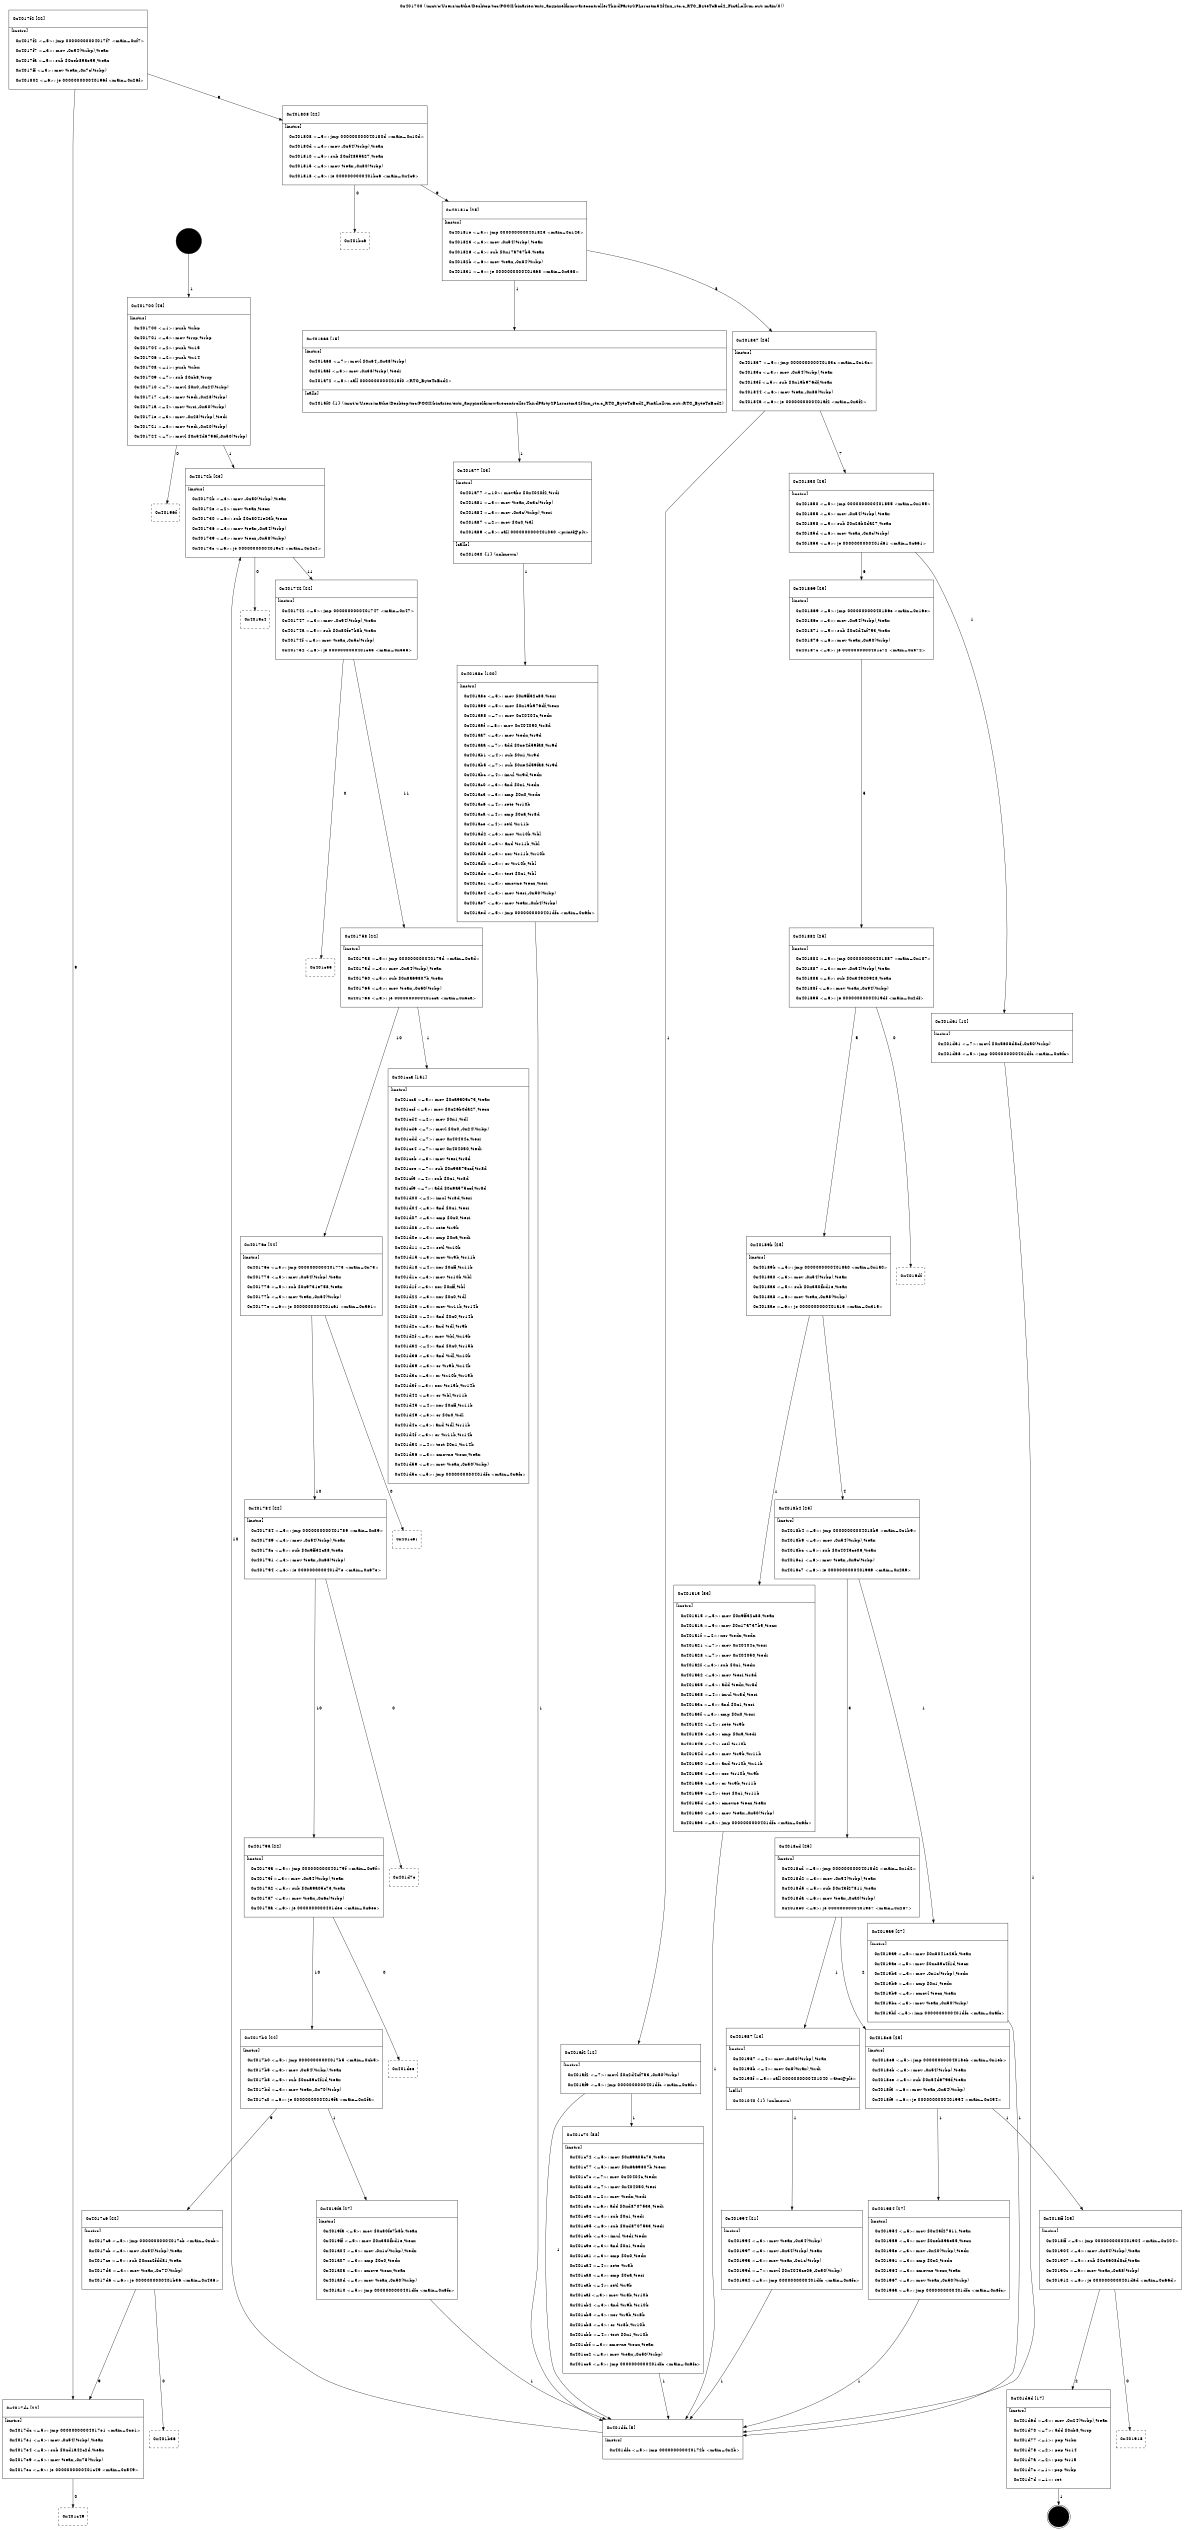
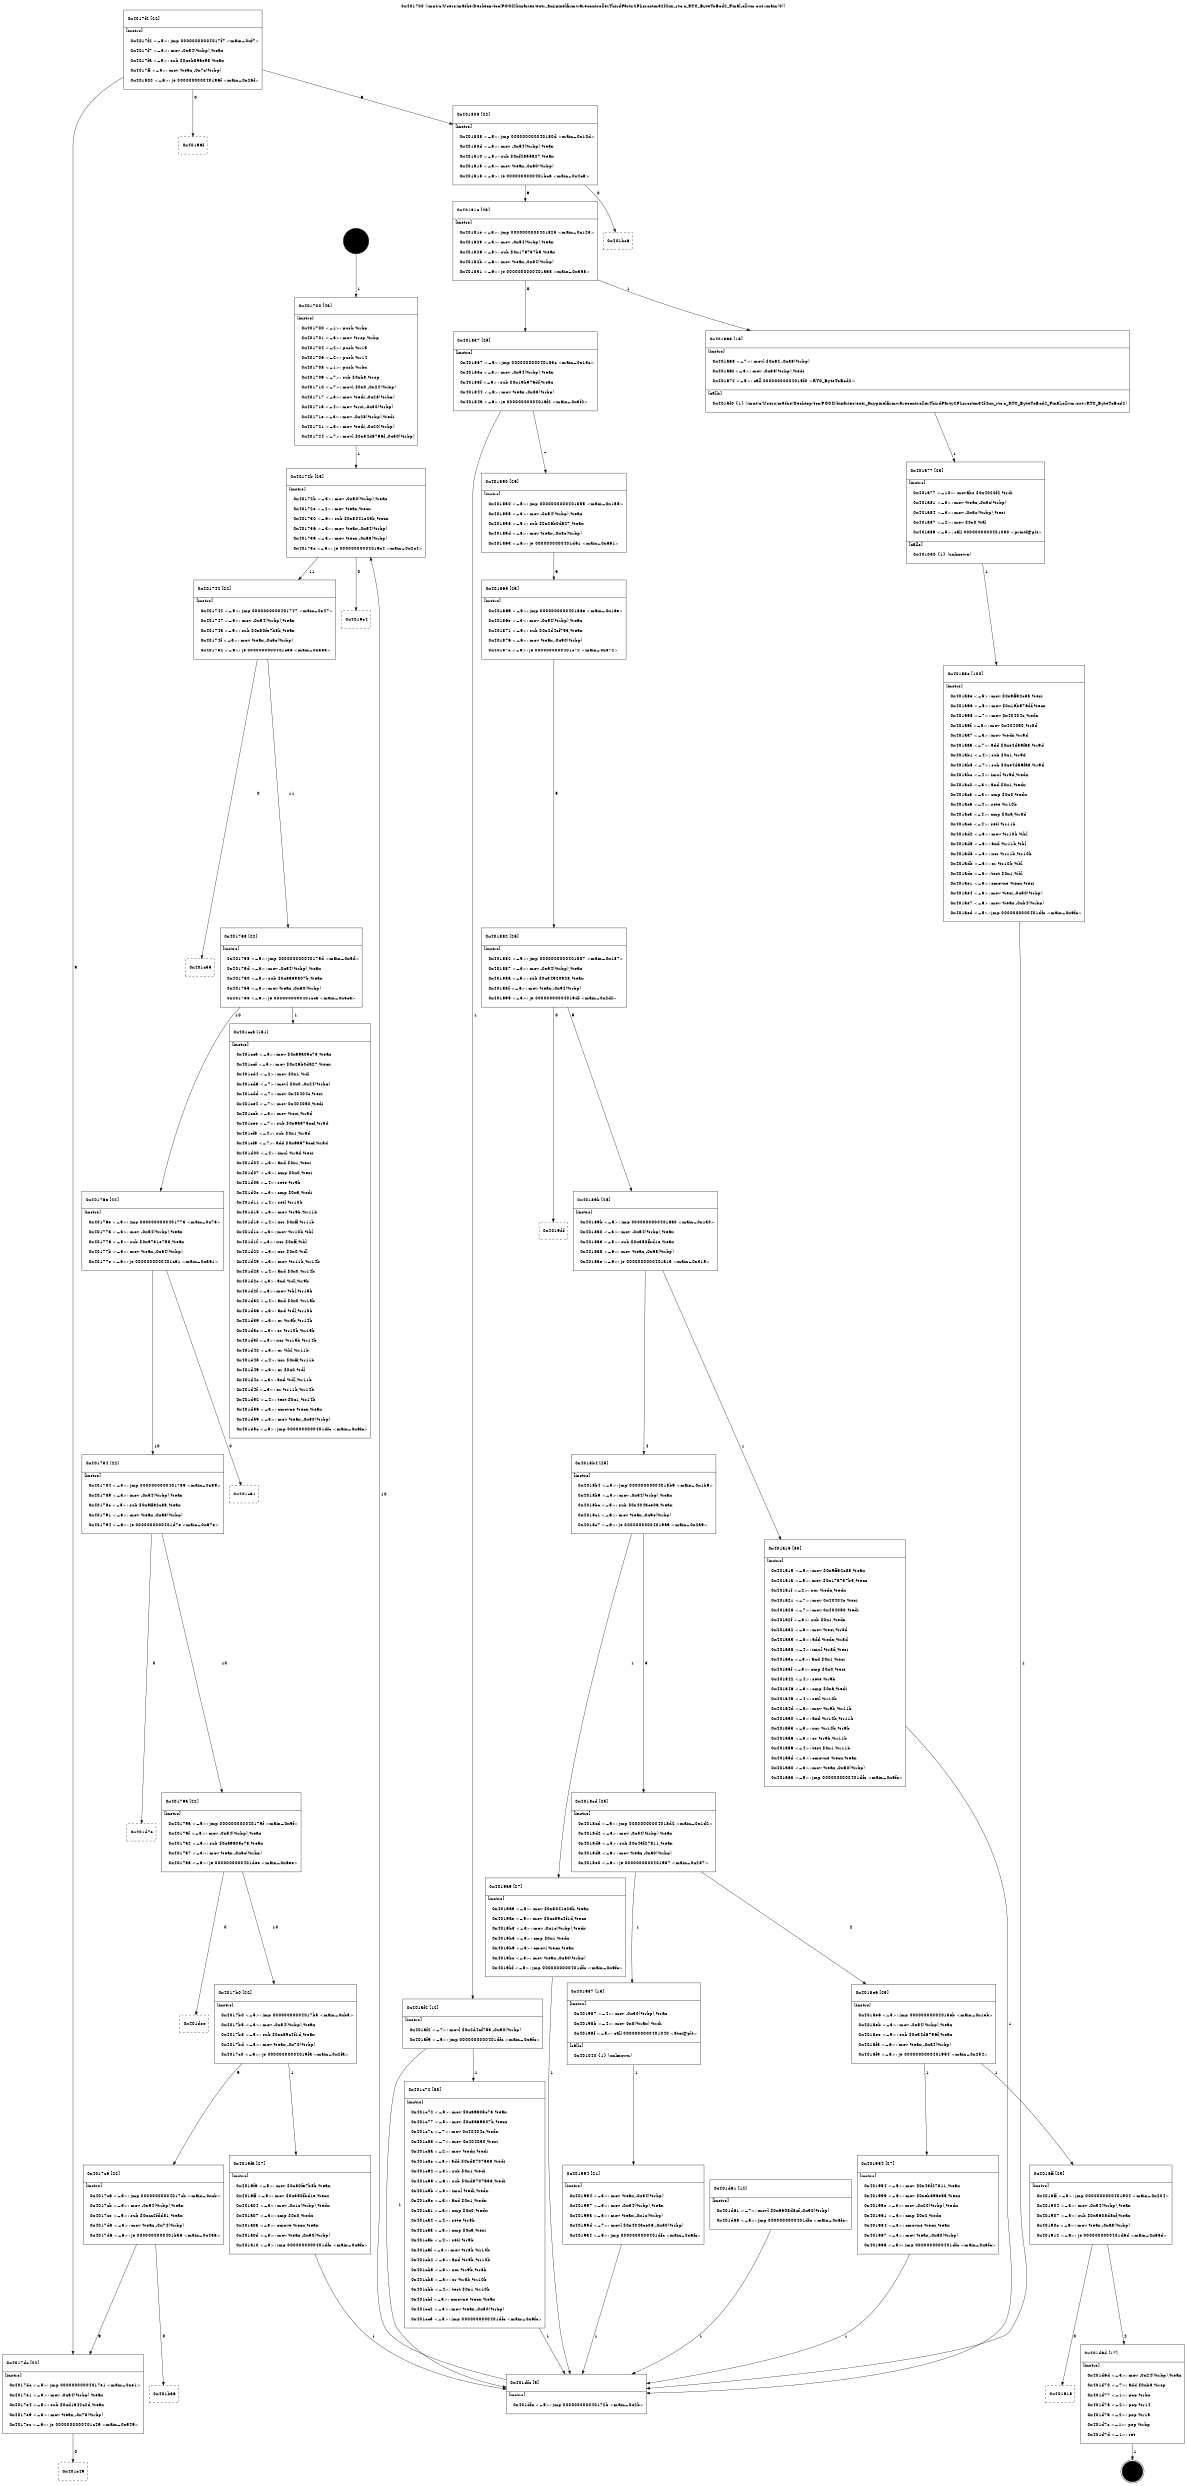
edge "0x401700 [43]" -> "0x40196f": now "0x4017f2 [22]" -> "0x40196f"
edge "0x401850 [25]" -> "0x401d61 [12]": removed, label "1"
